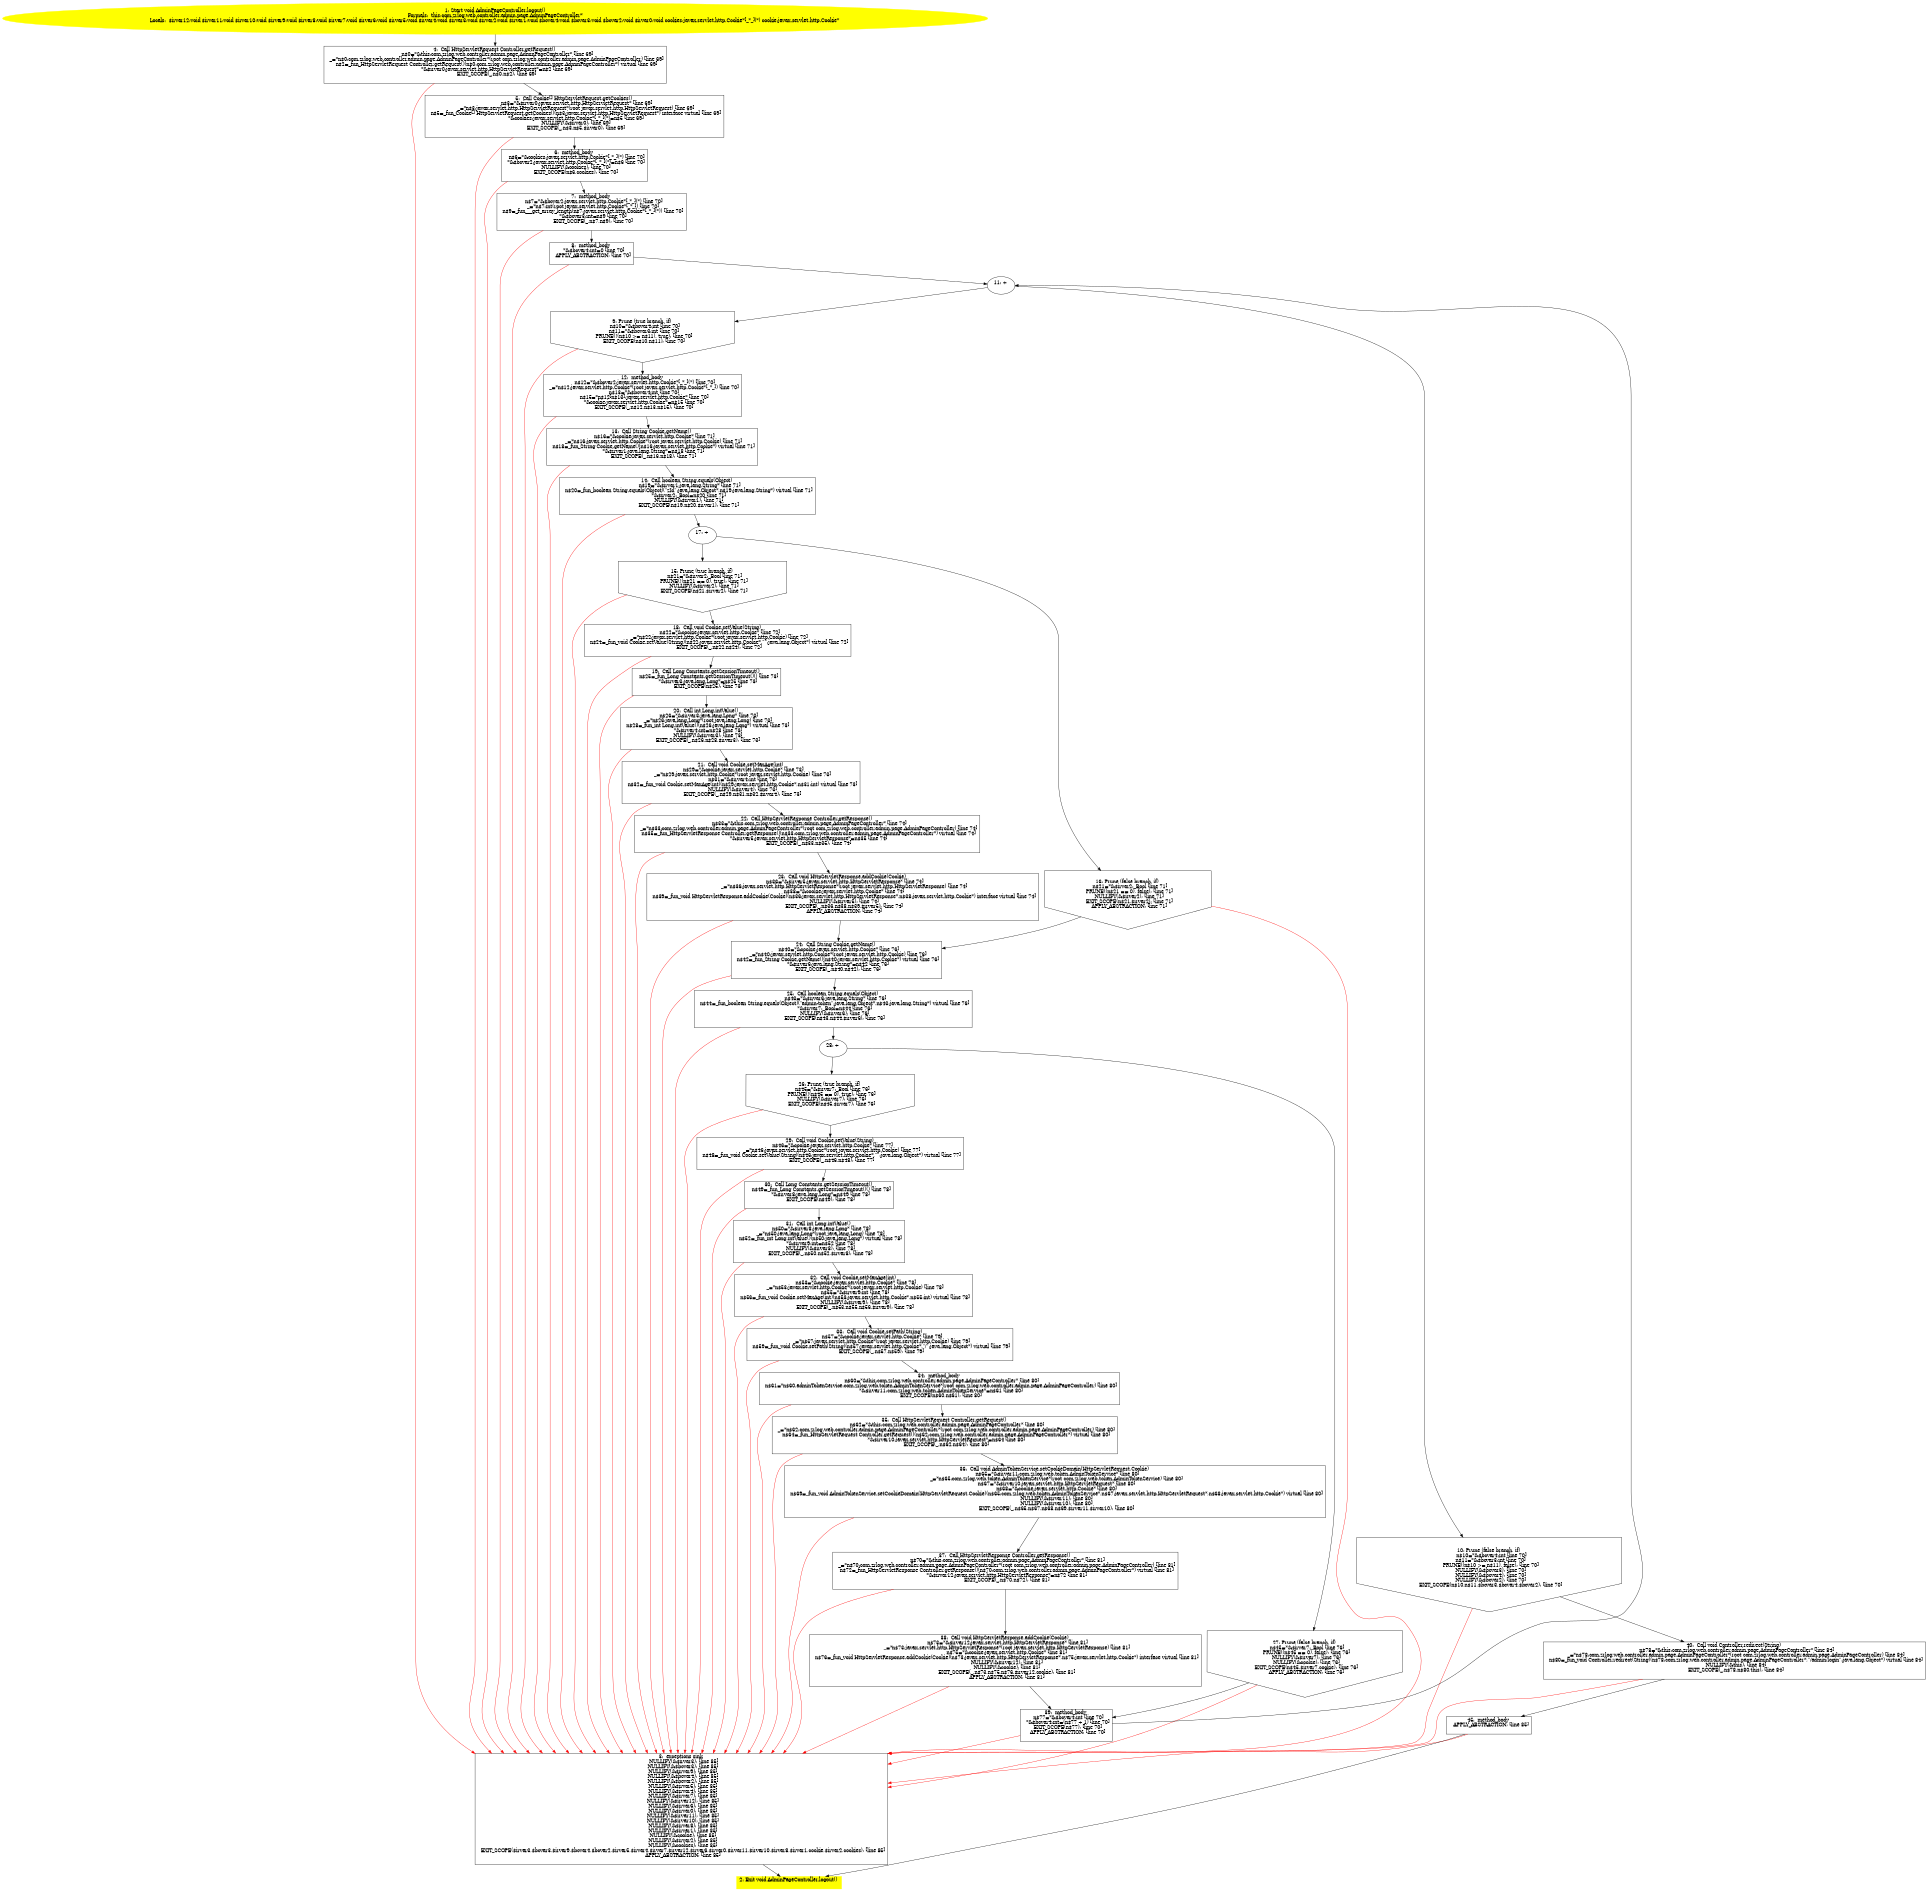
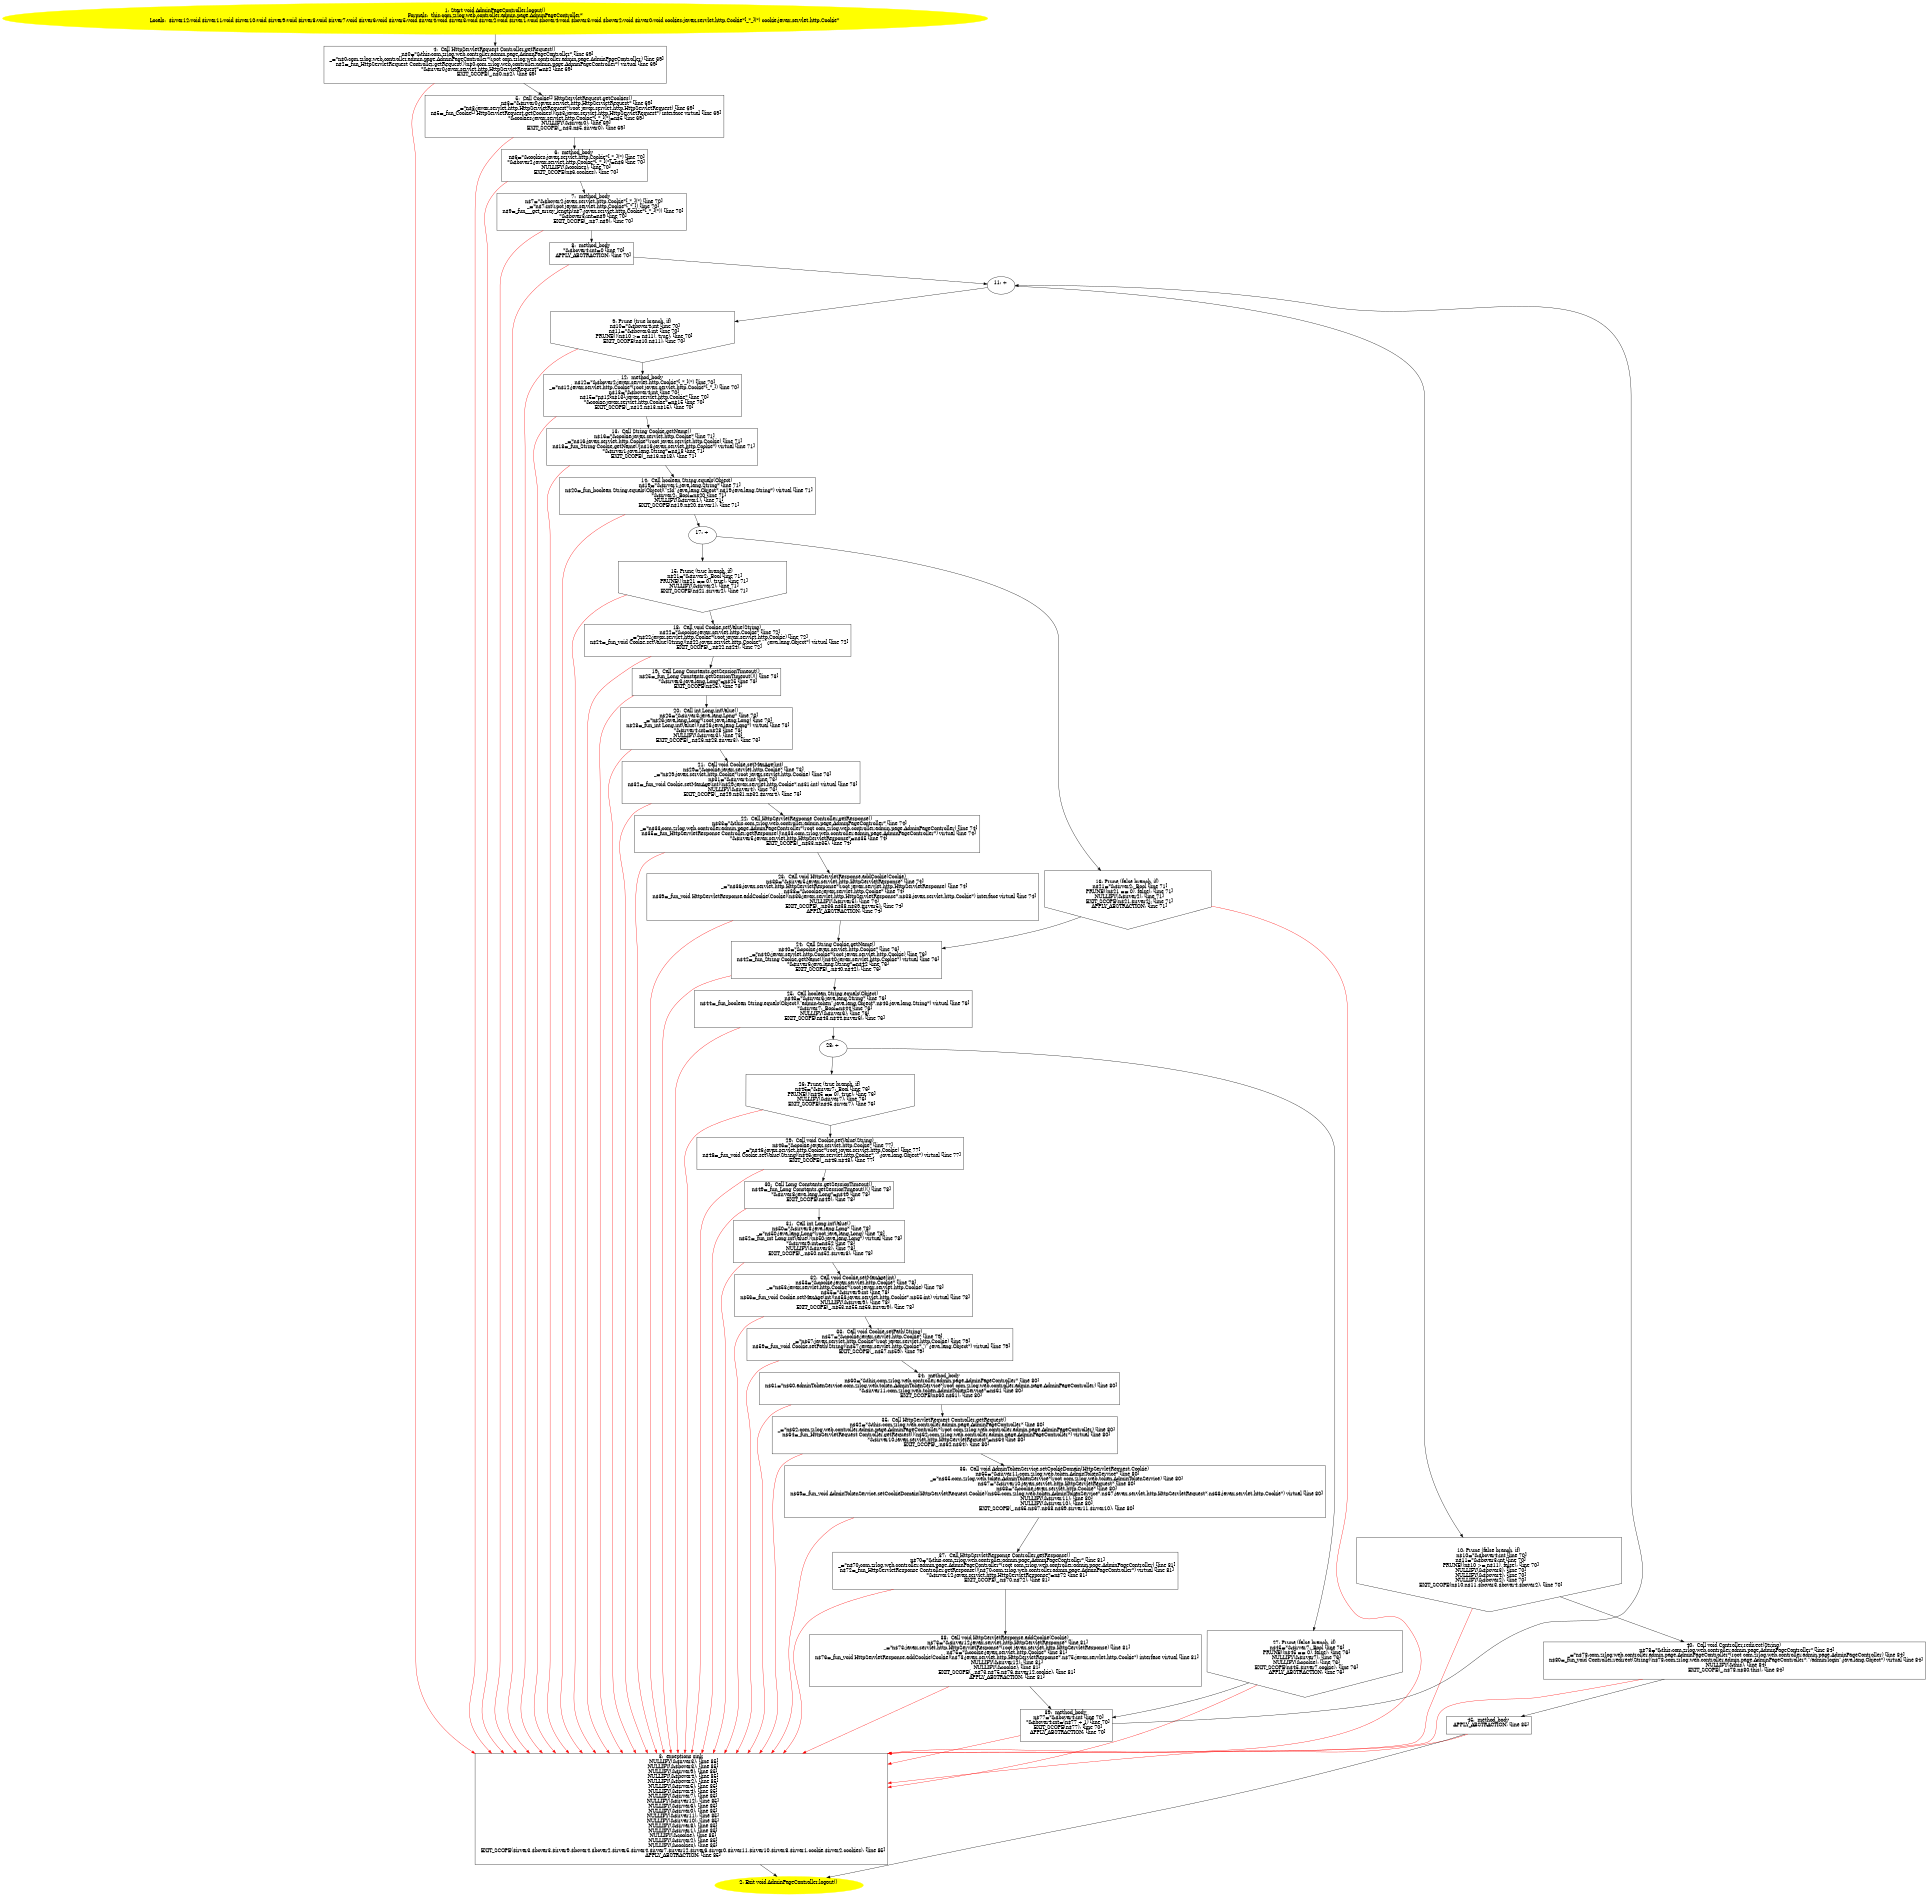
node "2: Exit void AdminPageController.logout()": shape box -> ellipse
